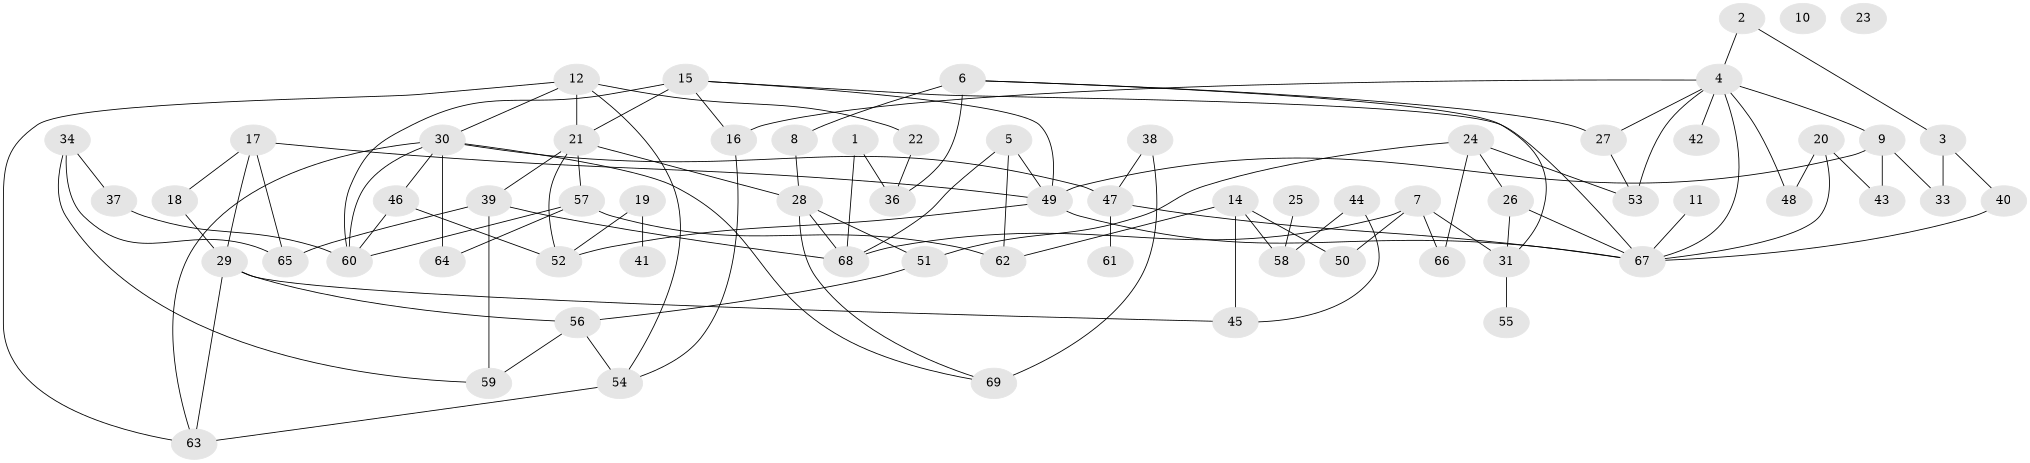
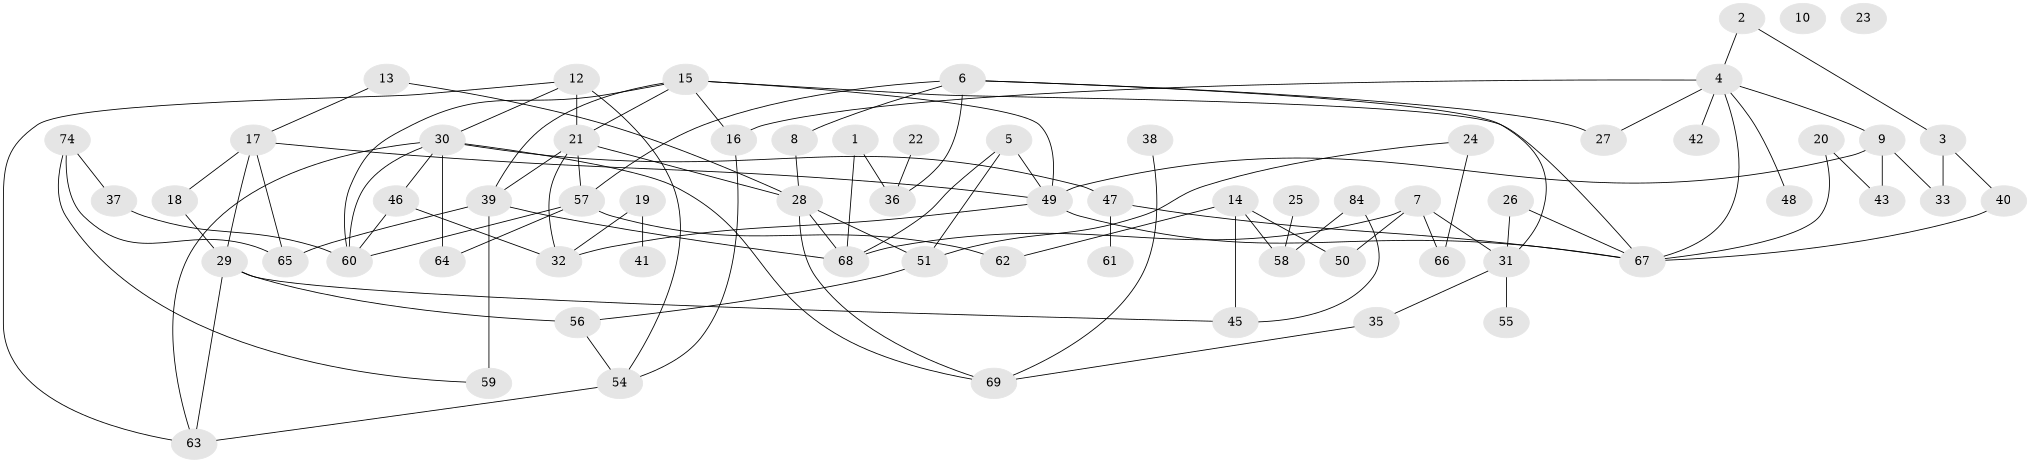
node "13": added
edge "12" -- "22": removed
edge "6" -- "57": added
edge "15" -- "39": added
node "34": label "34" -> "74"
edge "24" -- "26": removed
edge "38" -- "47": removed
edge "20" -- "48": removed
edge "5" -- "62": now "5" -- "51"
node "44": label "44" -> "84"
node "53": removed
node "11": removed
node "52": label "52" -> "32"
node "35": added
edge "56" -- "59": removed
